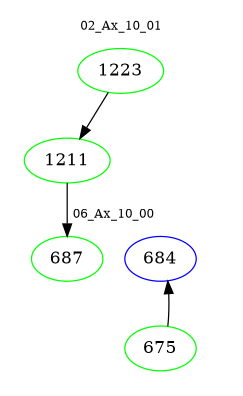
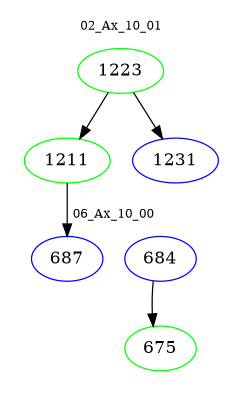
node "1231": added
node "687": color green -> blue
edge "675" -> "684": reversed
